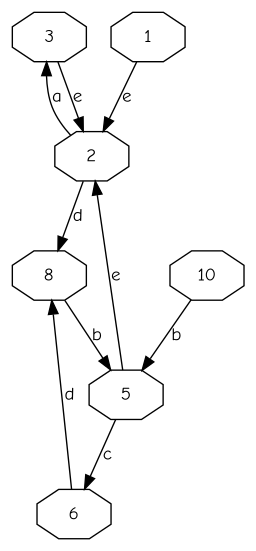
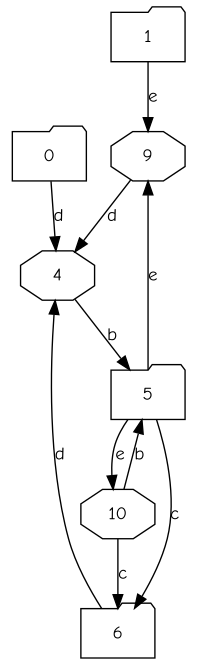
node "3": removed
node "1": shape octagon -> folder
node "0": added
node "2": label "2" -> "9"
node "8": label "8" -> "4"
node "5": shape octagon -> folder
edge "5" -> "10": added, label "e"
node "6": shape octagon -> folder
edge "10" -> "6": added, label "c"
